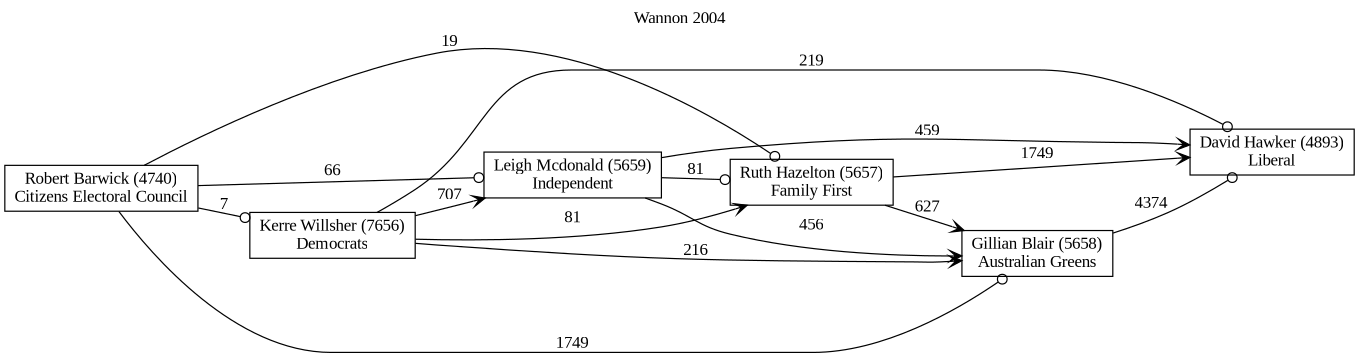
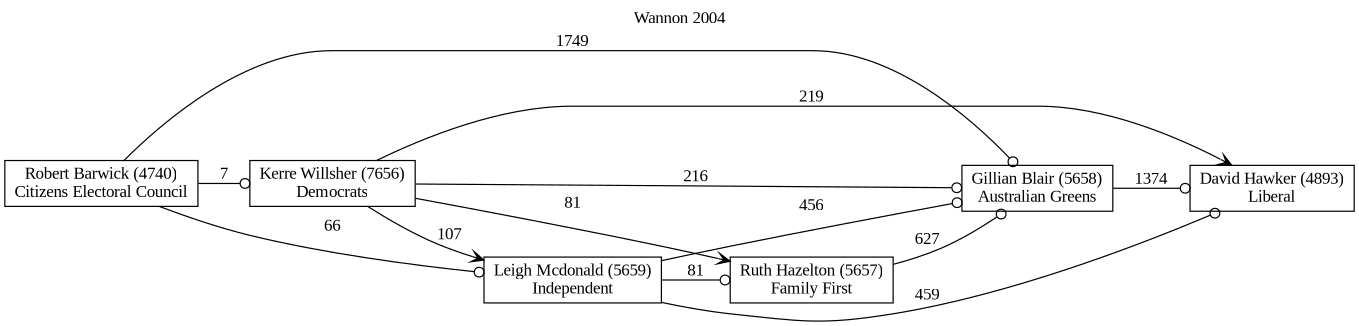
edge "Robert Barwick (4740) Citizens Electoral Council" -> "Ruth Hazelton (5657) Family First": removed, label "19"
edge "Kerre Willsher (7656) Democrats" -> "David Hawker (4893) Liberal": arrowhead odot -> vee
edge "Leigh Mcdonald (5659) Independent" -> "David Hawker (4893) Liberal": arrowhead vee -> odot
edge "Ruth Hazelton (5657) Family First" -> "David Hawker (4893) Liberal": removed, label "1749"
edge "Kerre Willsher (7656) Democrats" -> "Leigh Mcdonald (5659) Independent": label "707" -> "107"
edge "Gillian Blair (5658) Australian Greens" -> "David Hawker (4893) Liberal": label "4374" -> "1374"
edge "Ruth Hazelton (5657) Family First" -> "Gillian Blair (5658) Australian Greens": arrowhead vee -> odot
edge "Leigh Mcdonald (5659) Independent" -> "Gillian Blair (5658) Australian Greens": arrowhead vee -> odot
edge "Kerre Willsher (7656) Democrats" -> "Gillian Blair (5658) Australian Greens": arrowhead vee -> odot
